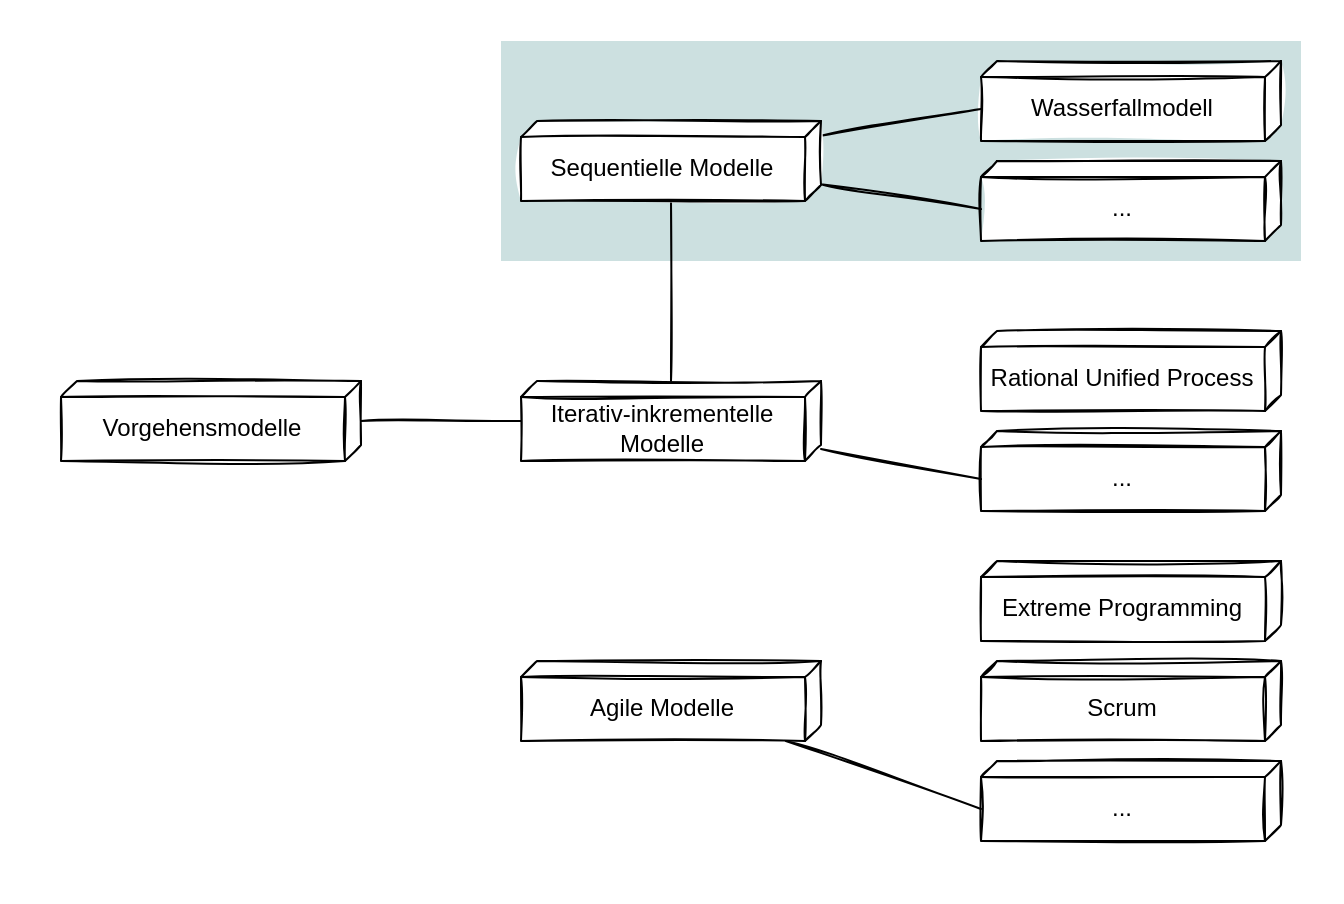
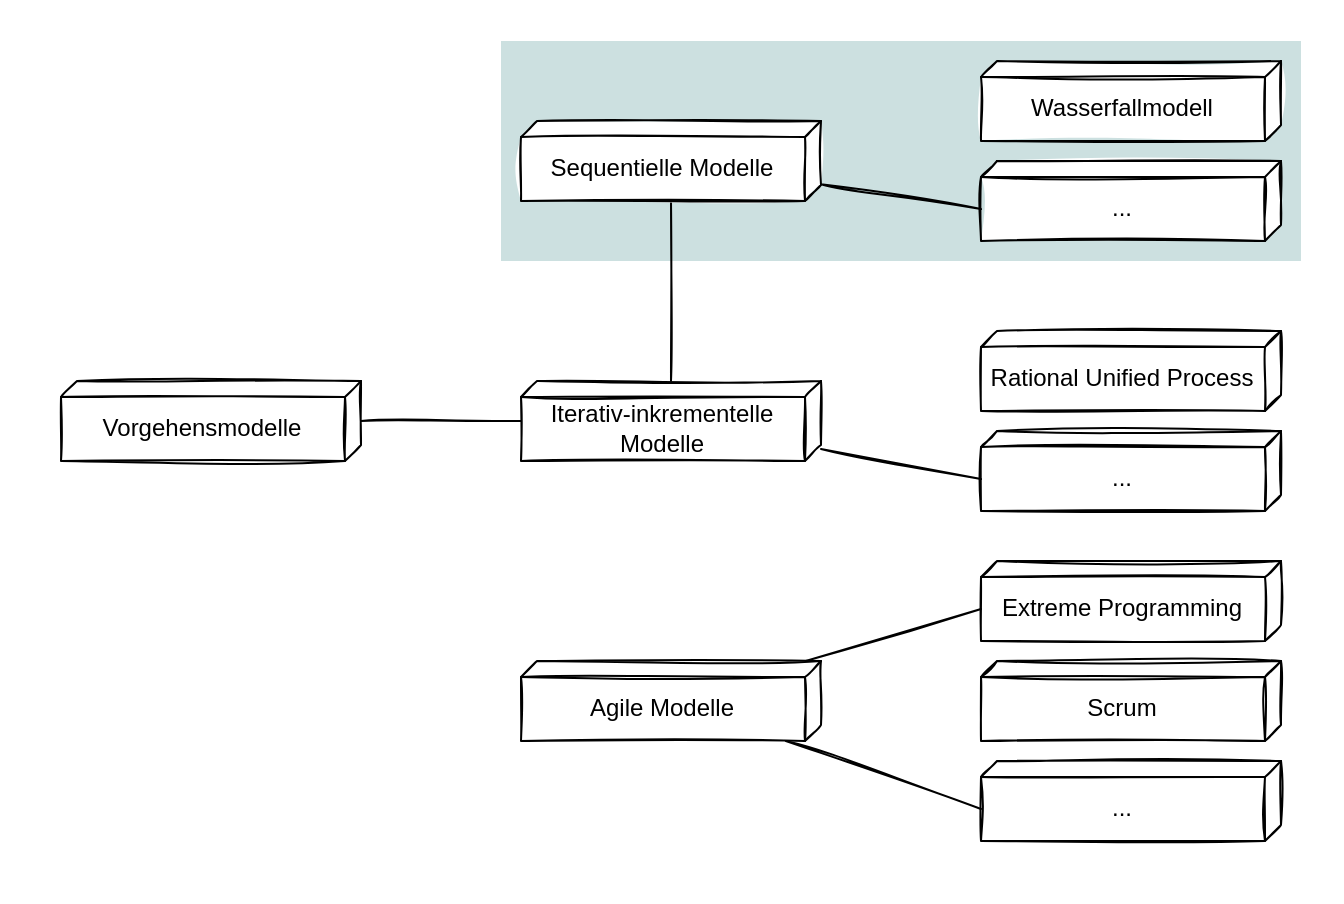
edge "Wasserfallmodell" -- "Sequentielle Modelle": removed
edge "Extreme Programming" -- "Agile Modelle": added
